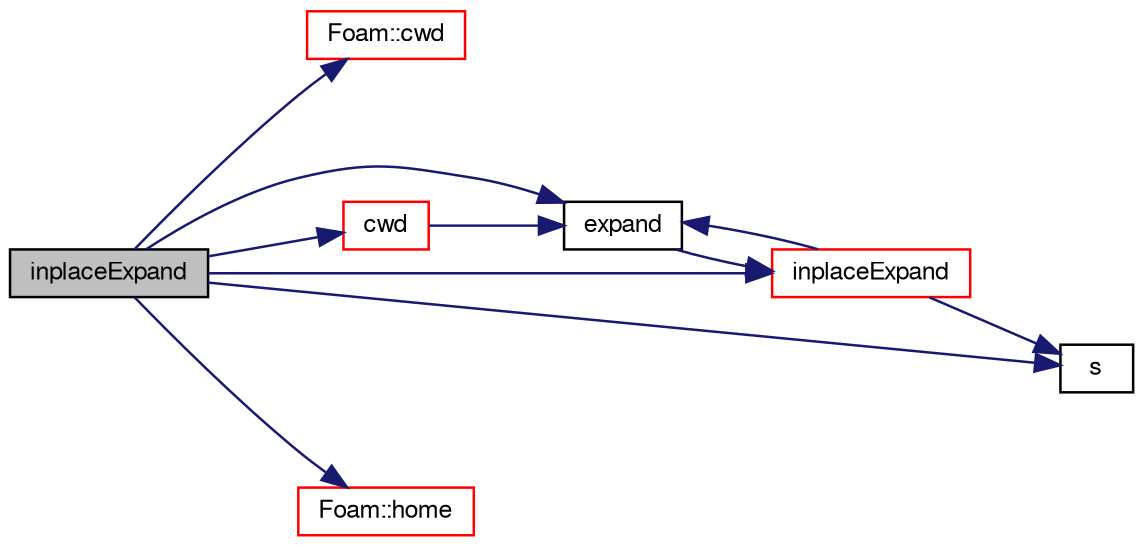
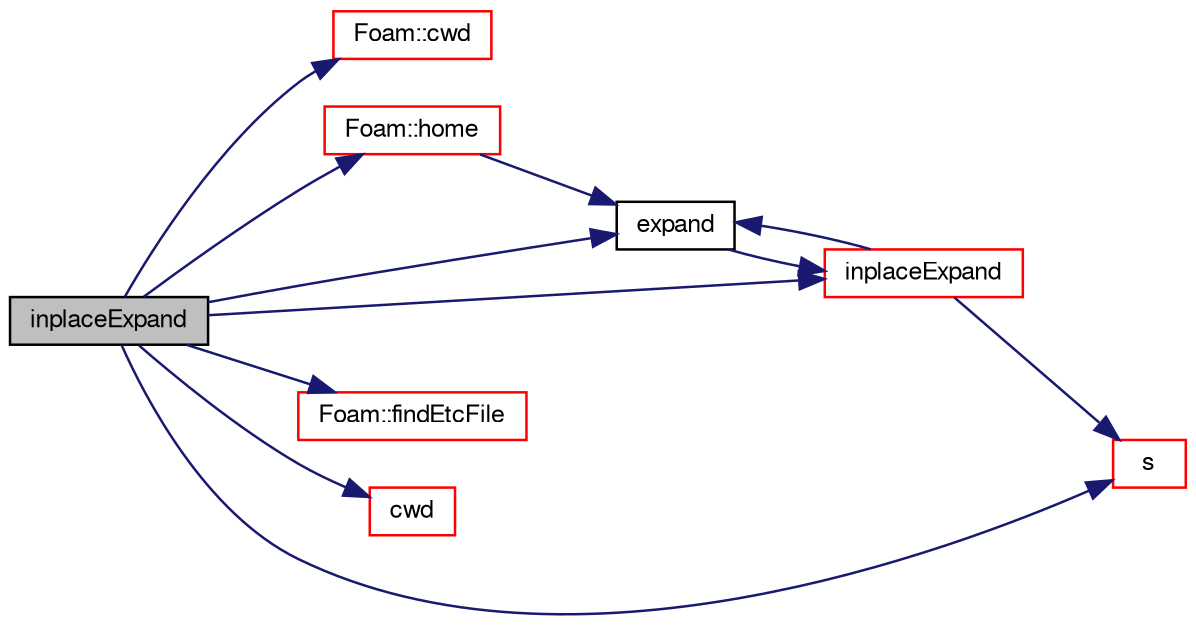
edge "cwd" -> "expand": now "Foam::home" -> "expand"
node "s": color black -> red
node "Foam::findEtcFile": added
